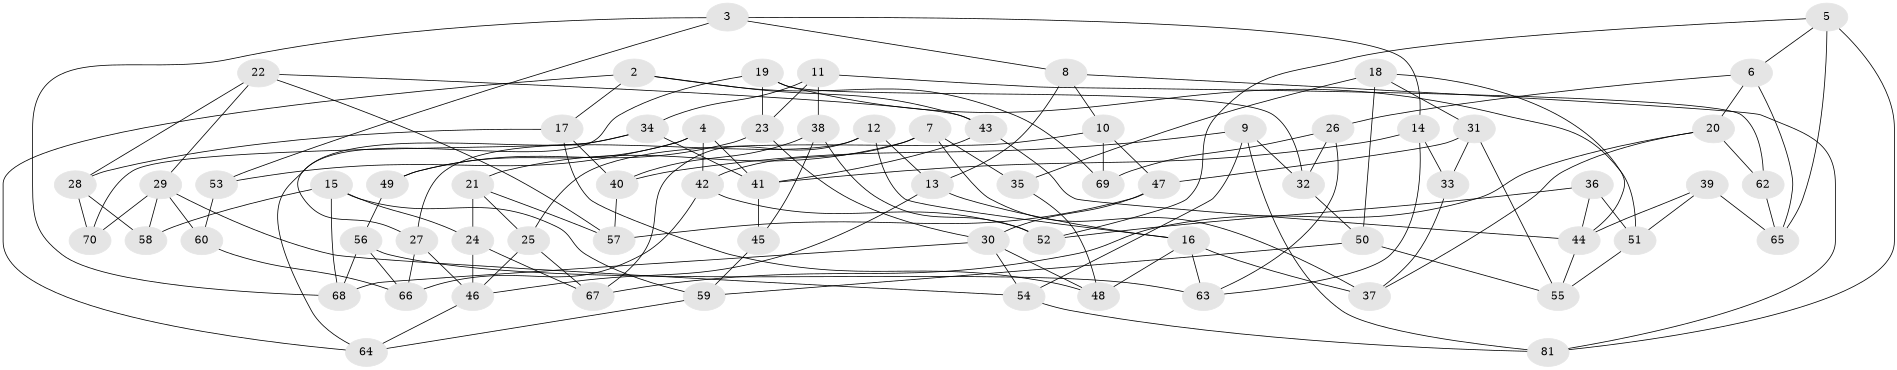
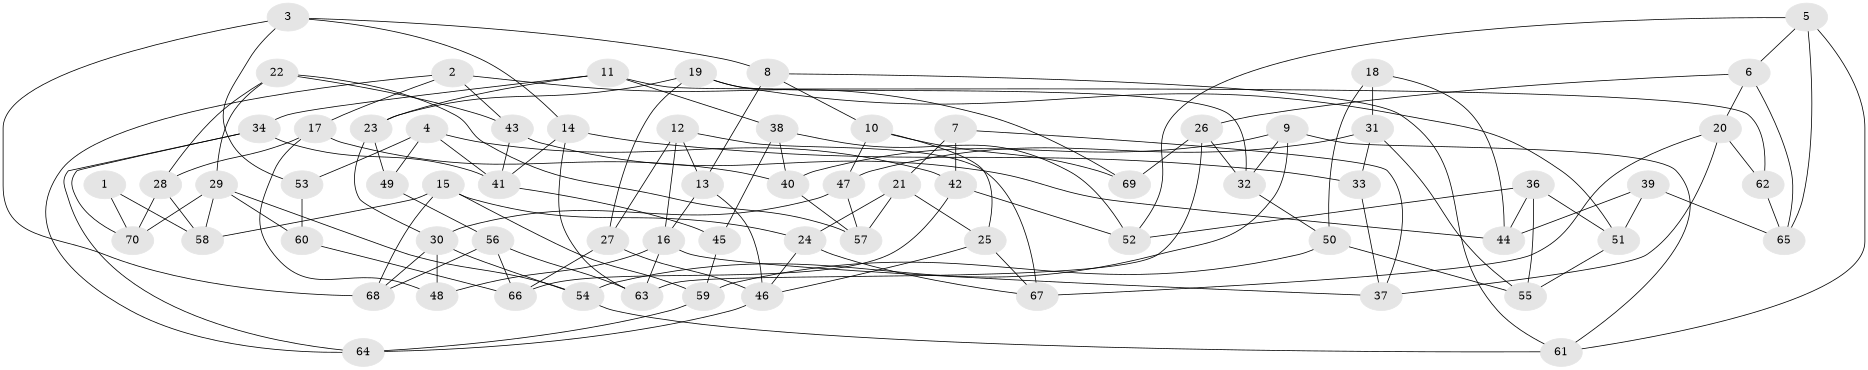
node "1": added
node "35": removed
edge "44" -- "55": now "36" -- "55"
node "81": label "81" -> "61"
